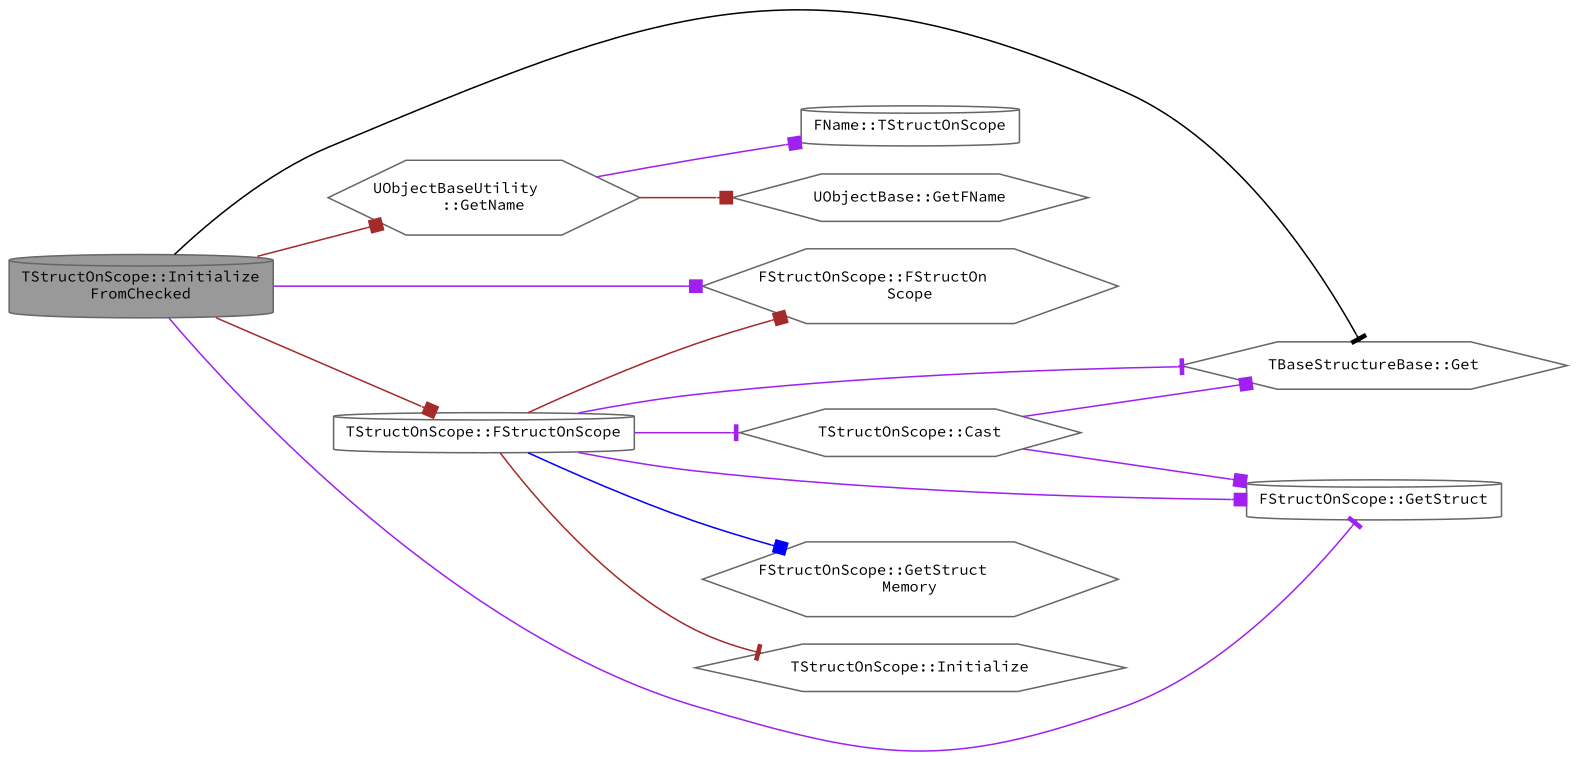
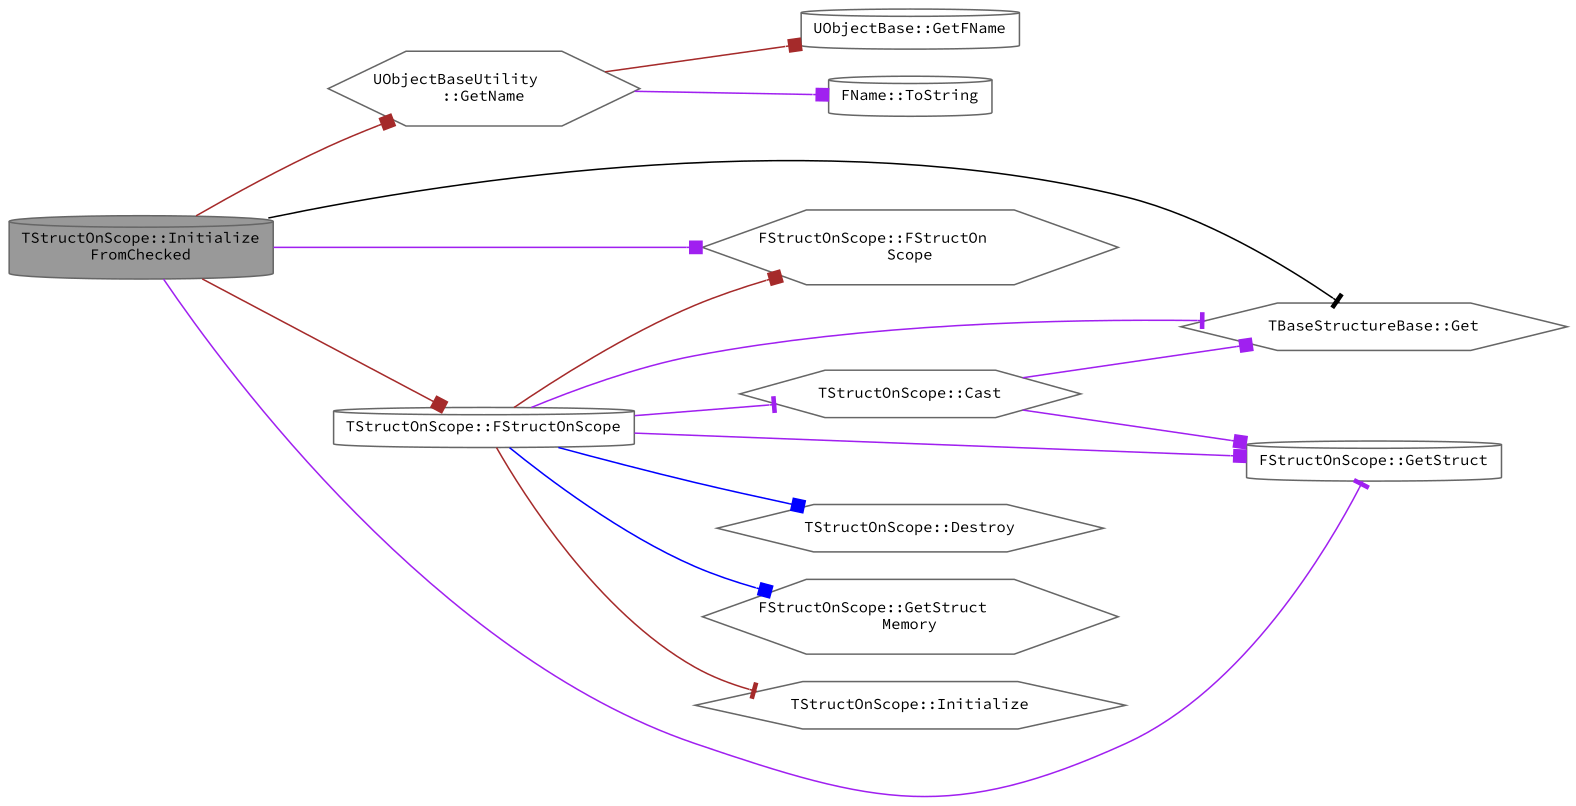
node "FName::TStructOnScope": label "FName::TStructOnScope" -> "FName::ToString"
node "UObjectBase::GetFName": shape hexagon -> cylinder
node "TStructOnScope::Destroy": added
